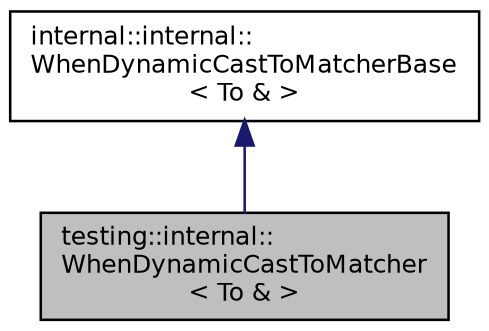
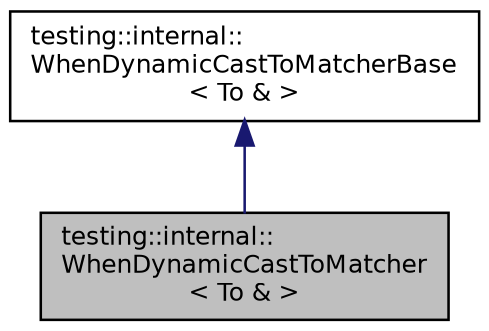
node "internal::internal:: WhenDynamicCastToMatcherBase < To & >": label "internal::internal:: WhenDynamicCastToMatcherBase < To & >" -> "testing::internal:: WhenDynamicCastToMatcherBase < To & >"
